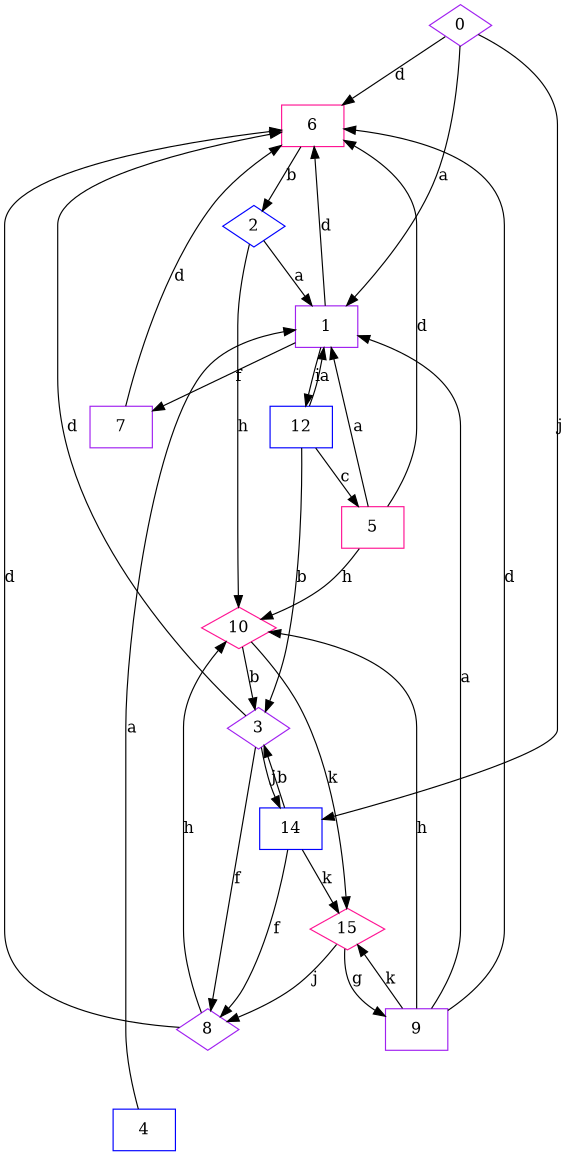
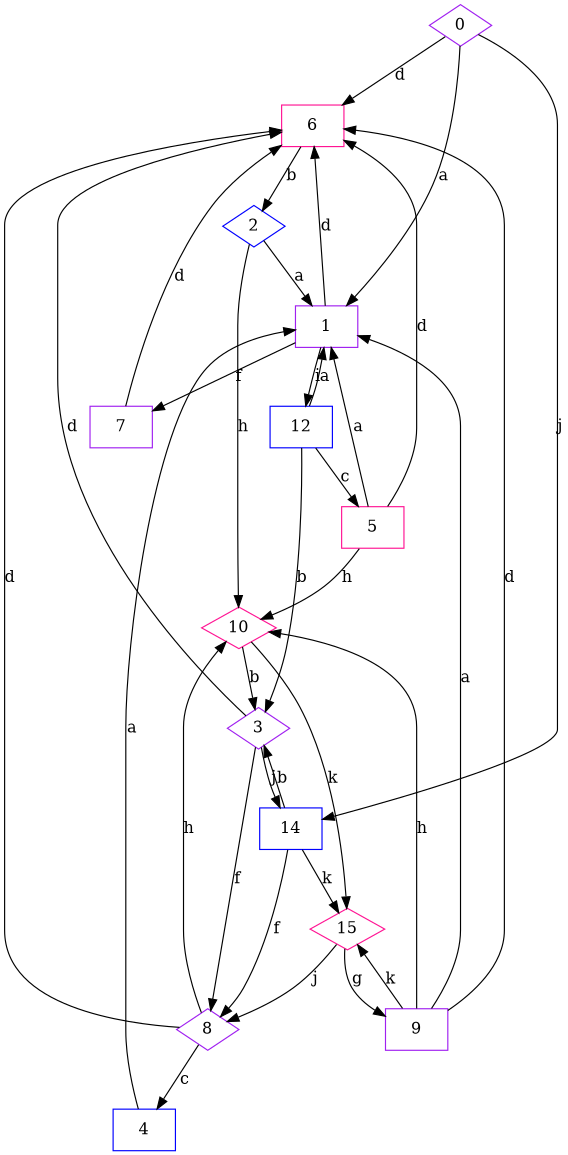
edge "8" -> "4": added, label "c"
